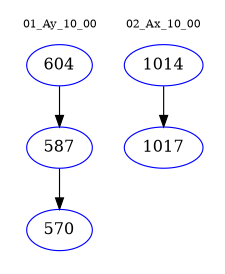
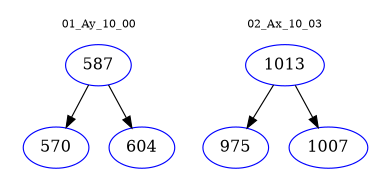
cluster "02_Ax_10_00": label "02_Ax_10_00" -> "02_Ax_10_03"
node "1014": label "1014" -> "1013"
edge "604" -> "587": reversed
node "1017": label "1017" -> "1007"
node "975": added
